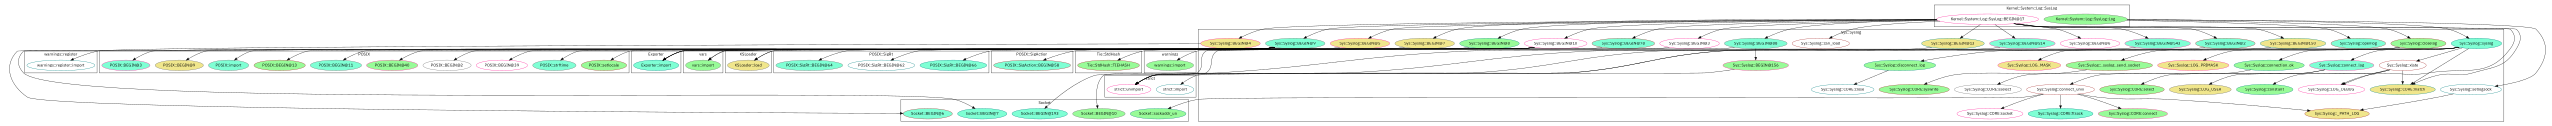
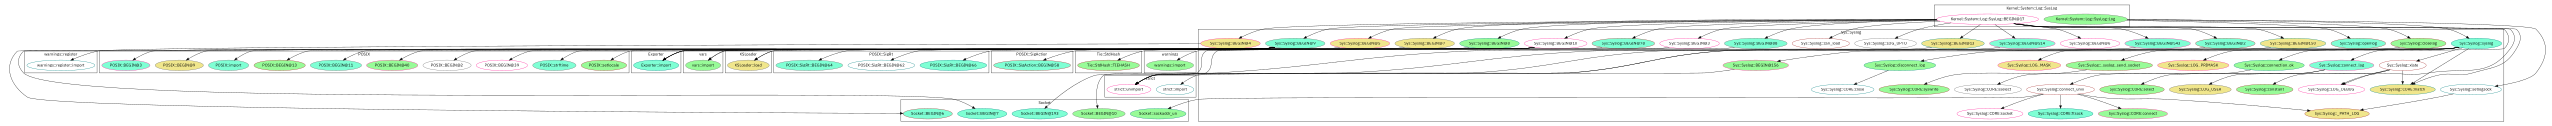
node "Sys::Syslog::LOG_UPTO": added
edge "Sys::Syslog::closelog" -> "Sys::Syslog::LOG_MASK": now "Sys::Syslog::syslog" -> "Sys::Syslog::LOG_MASK"
edge "Sys::Syslog::BEGIN@88" -> "Sys::Syslog::BEGIN@156": now "Kernel::System::Log::SysLog::BEGIN@17" -> "Sys::Syslog::BEGIN@156"
node "Sys::Syslog::constant": color teal -> brown
